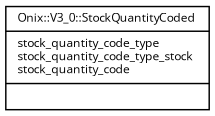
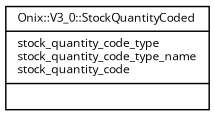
node "Onix::V3_0::StockQuantityCoded": text "stock_quantity_code_type_stock" -> "stock_quantity_code_type_name"
